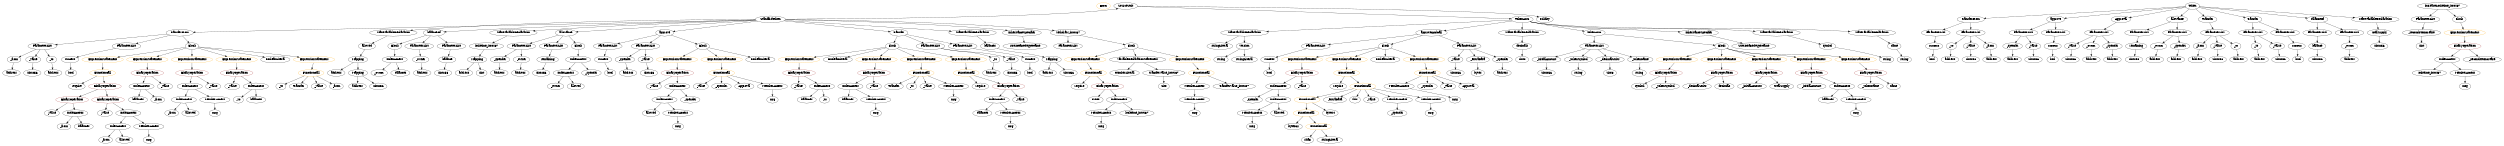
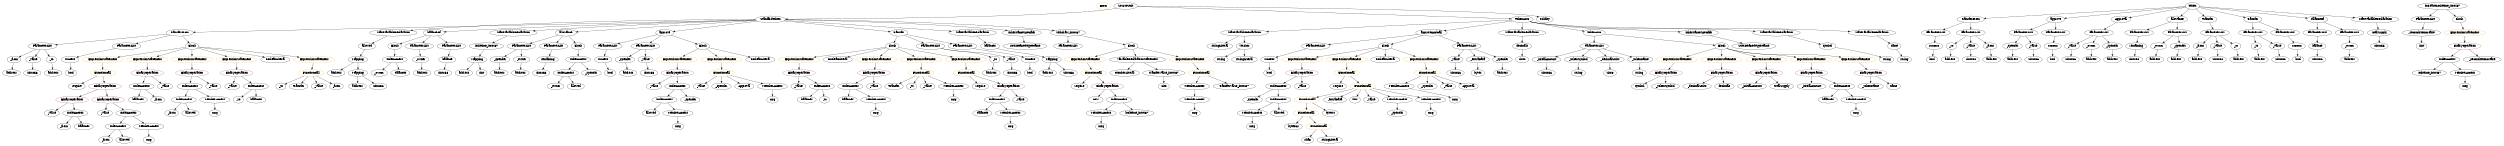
edge "StandardToken" -> "SourceUnit": reversed
node "owner": label "owner" -> "now"
